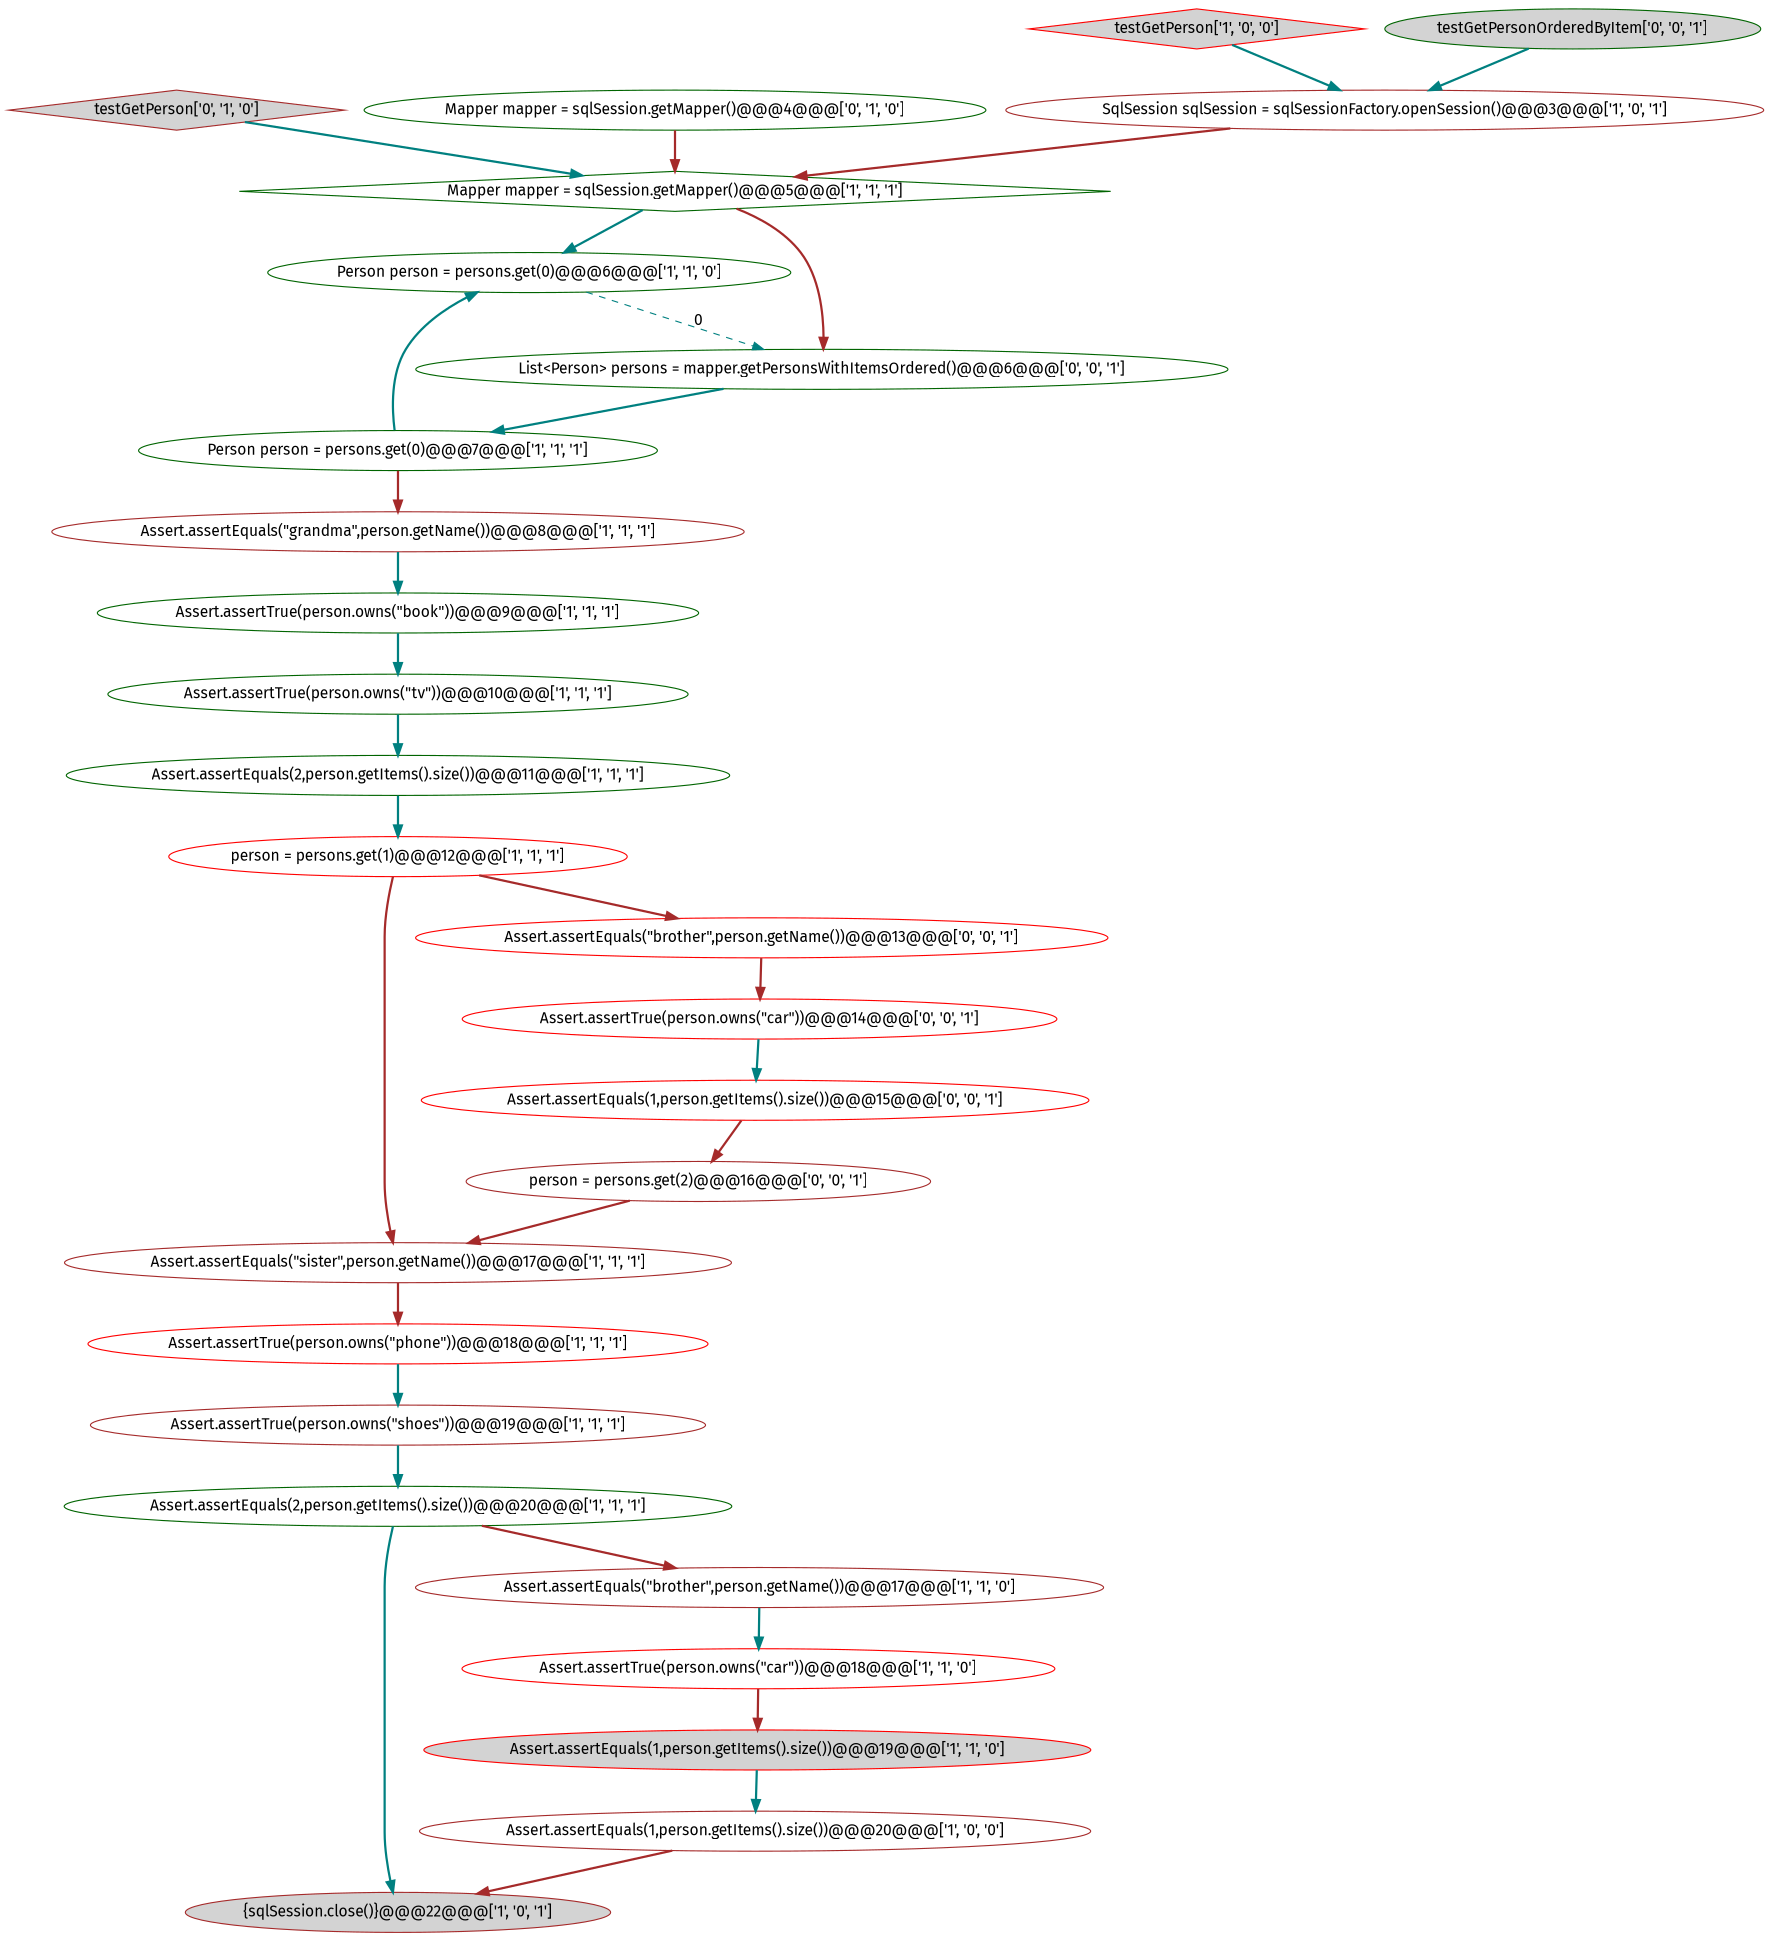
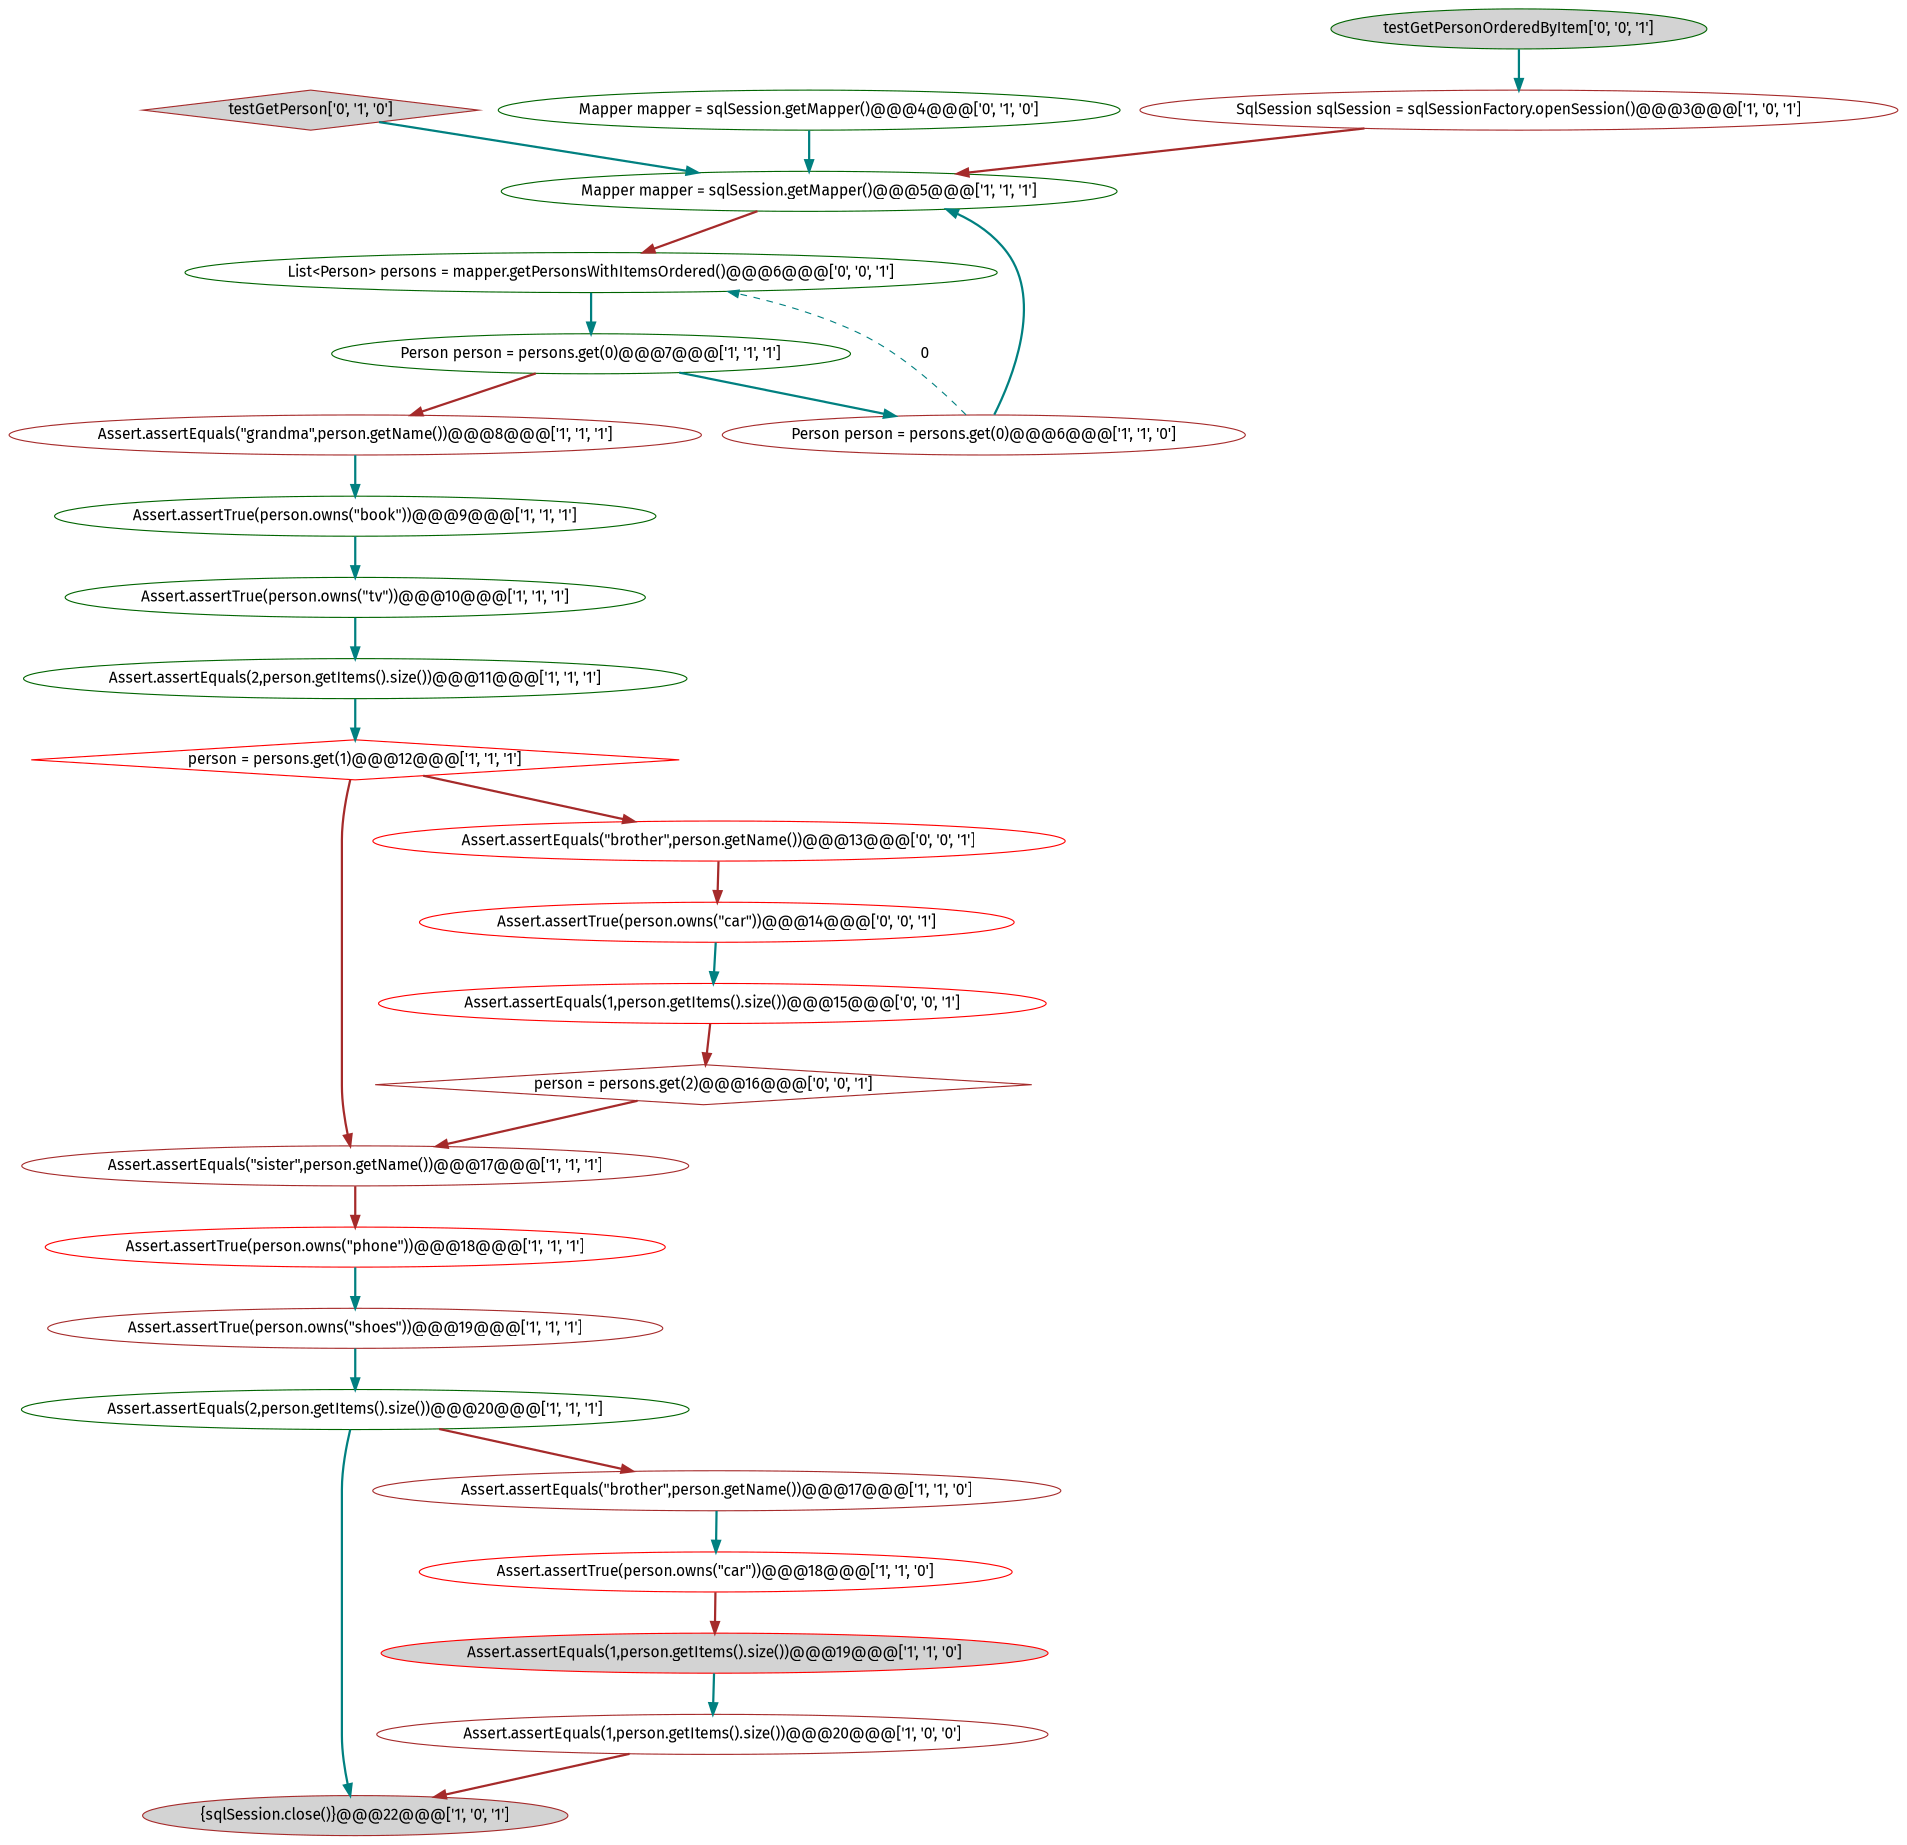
node "testGetPerson['1', '0', '0']": removed
edge "Mapper mapper = sqlSession.getMapper()@@@4@@@['0', '1', '0']" -> "Mapper mapper = sqlSession.getMapper()@@@5@@@['1', '1', '1']": color brown -> teal
node "Mapper mapper = sqlSession.getMapper()@@@5@@@['1', '1', '1']": shape diamond -> ellipse
edge "Mapper mapper = sqlSession.getMapper()@@@5@@@['1', '1', '1']" -> "Person person = persons.get(0)@@@6@@@['1', '1', '0']": reversed
node "Person person = persons.get(0)@@@6@@@['1', '1', '0']": color darkgreen -> brown
node "person = persons.get(1)@@@12@@@['1', '1', '1']": shape ellipse -> diamond
node "person = persons.get(2)@@@16@@@['0', '0', '1']": shape ellipse -> diamond
